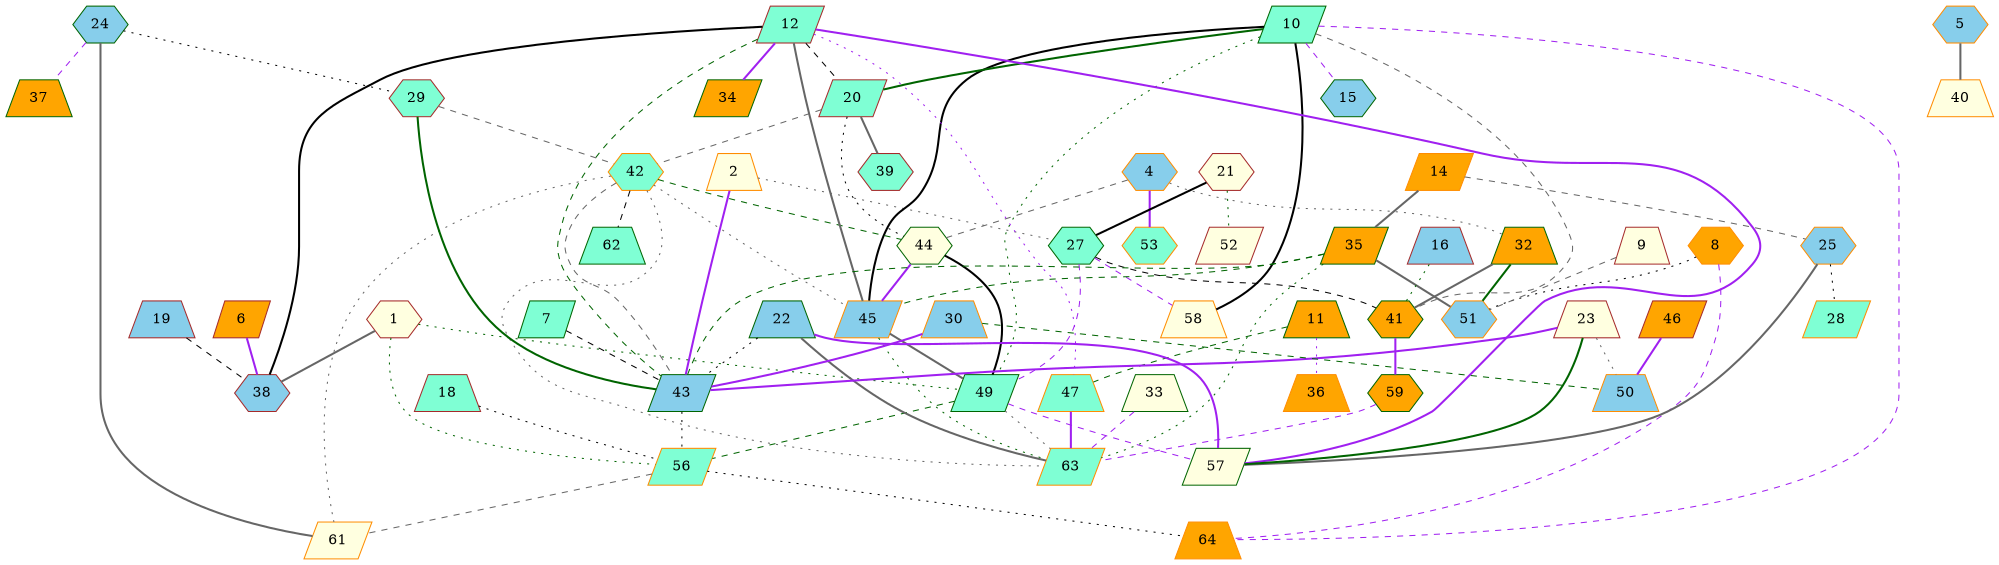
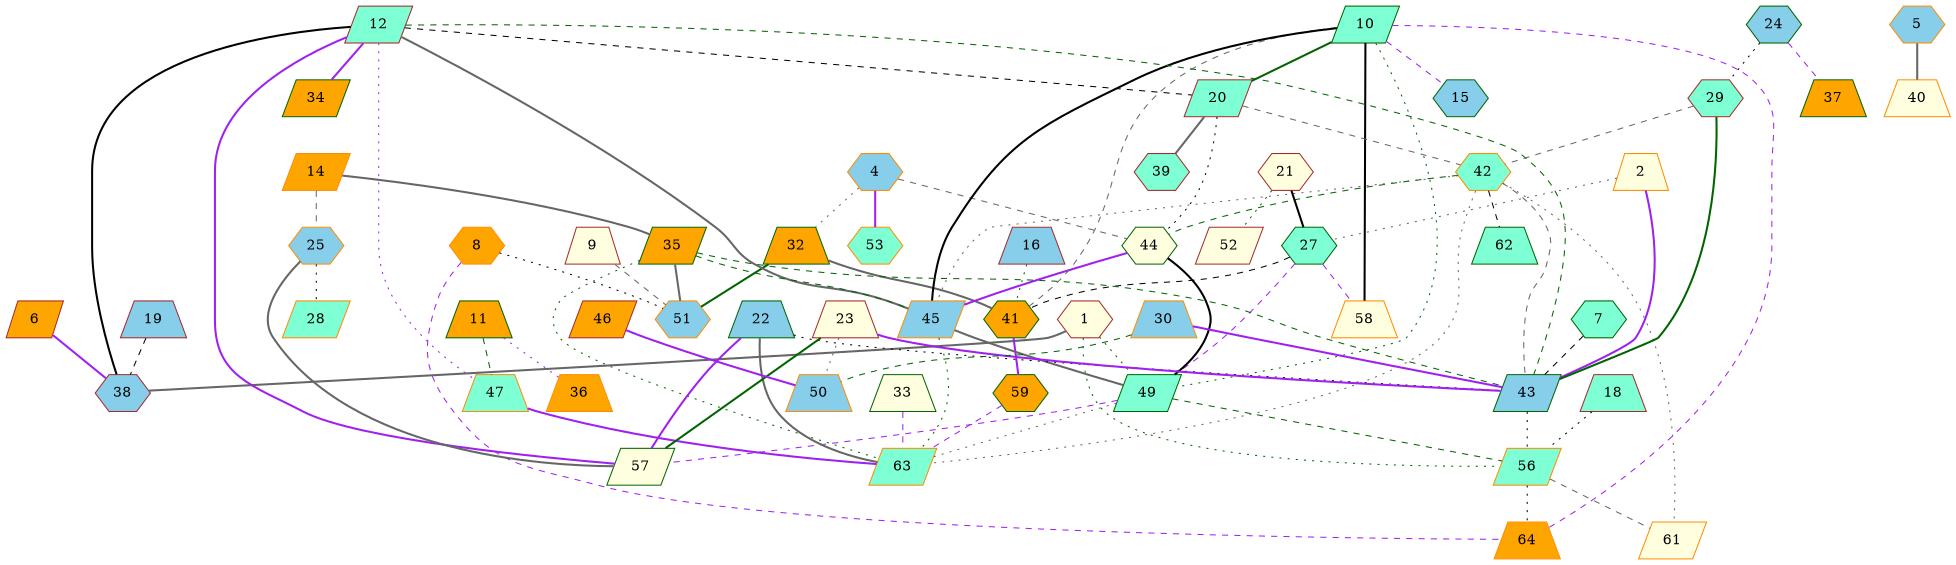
node "7": shape parallelogram -> hexagon
edge "24" -- "61": removed
